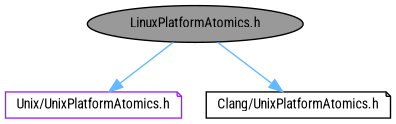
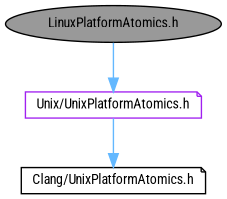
edge "LinuxPlatformAtomics.h" -> "Clang/UnixPlatformAtomics.h": now "Unix/UnixPlatformAtomics.h" -> "Clang/UnixPlatformAtomics.h"
